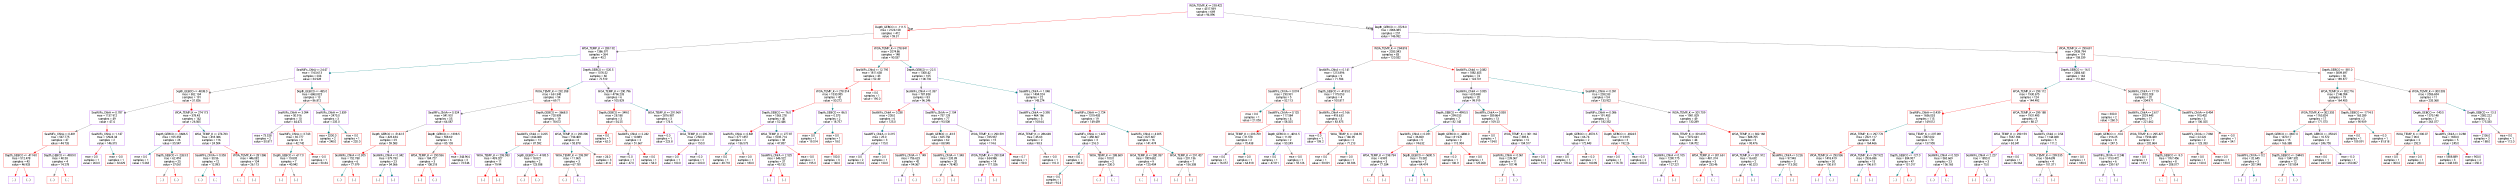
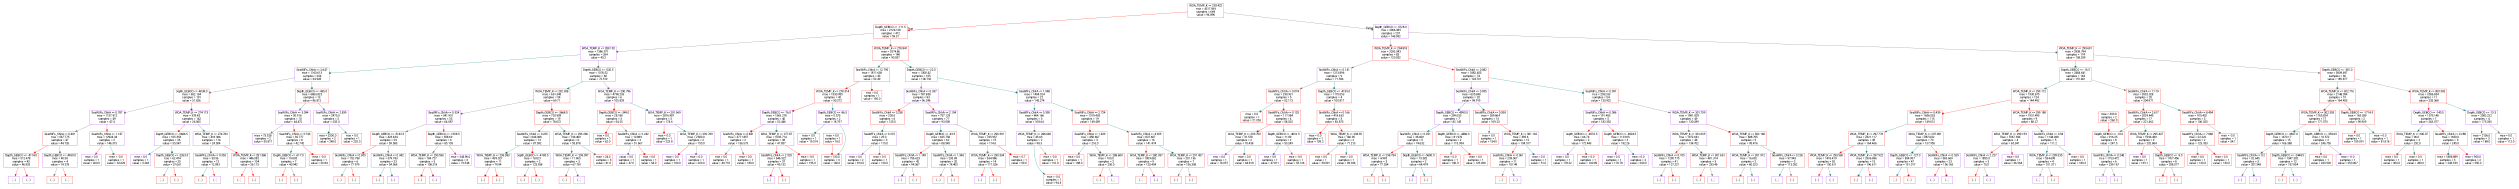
edge "Depth_GEBCO <= -86.5 mse = 0.573 samples = 2 value = 18.757" -> "mse = 0.0 samples = 1 value = 18.0": now "Depth_GEBCO <= -86.5 mse = 0.573 samples = 2 value = 18.757" -> "mse = 100.0 samples = 3 value = 140.0"
node "mse = 0.0 samples = 1 value = 47.0": label "mse = 0.0 samples = 1 value = 47.0" -> "value = 0.0 samples = 1 value = 47.0"
edge "mse = 0.0 samples = 1 value = 188.0" -> "mse = -0.0 samples = 1 value = 94.4": now "WOA_TEMP_K <= 286.649 mse = 45.63 samples = 2 value = 98.3" -> "mse = -0.0 samples = 1 value = 94.4"
